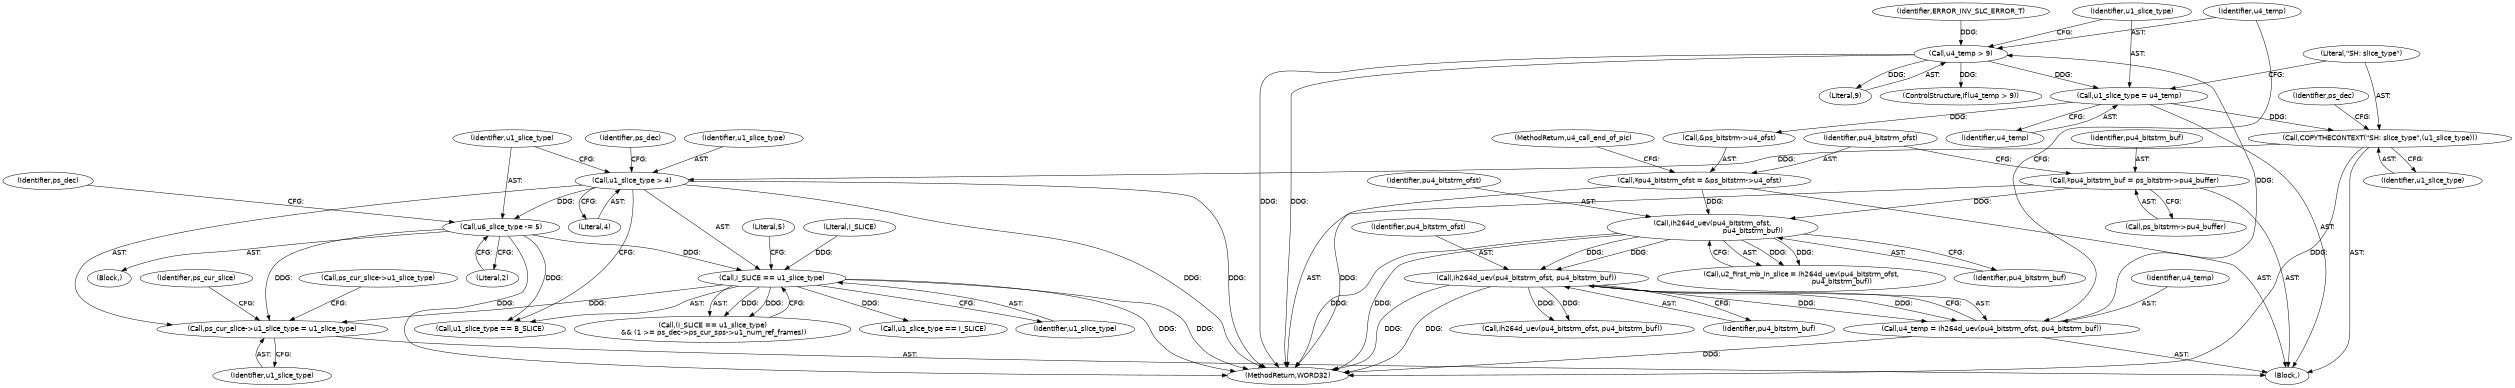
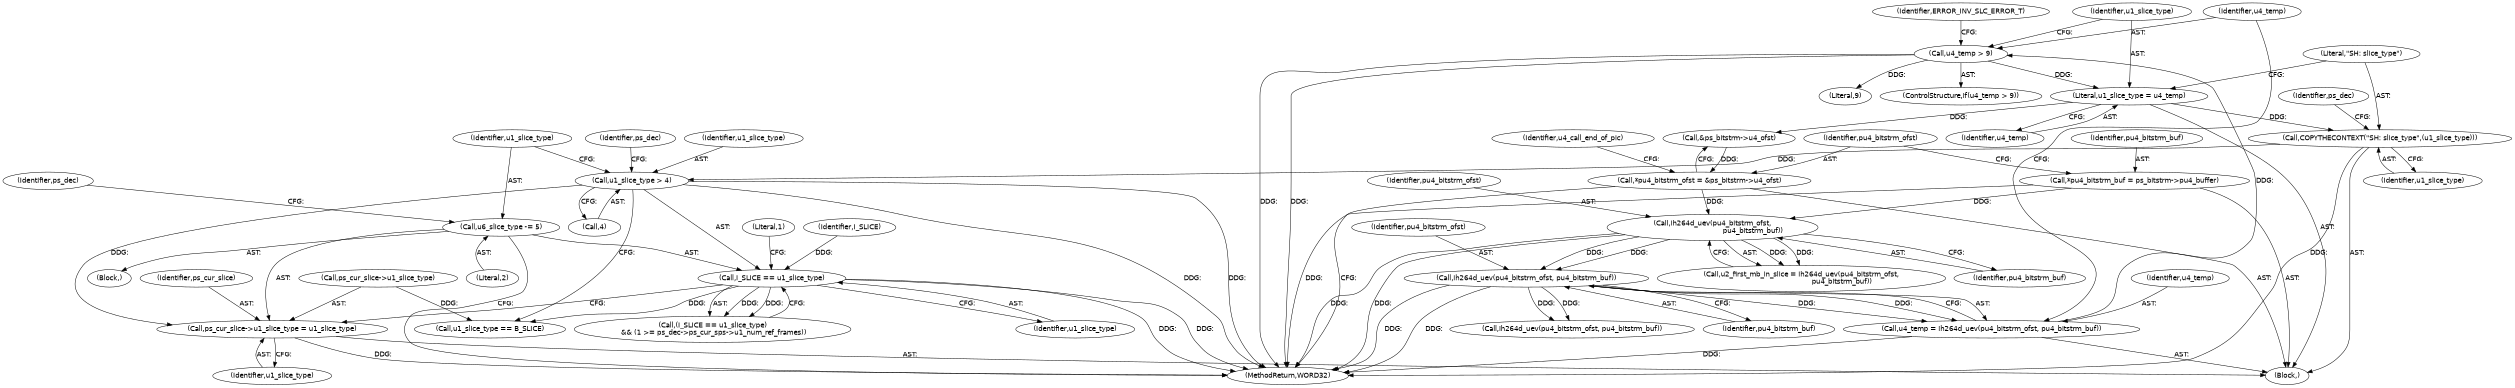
edge "(Identifier,ERROR_INV_SLC_ERROR_T)" -> "(Call,u4_temp > 9)": label "DDG: " -> "CFG: "
edge "(Call,u4_temp > 9)" -> "(ControlStructure,if(u4_temp > 9))": label "DDG: " -> "AST: "
edge "(Literal,9)" -> "(Call,u4_temp > 9)": removed, label "AST:"
node "(Call,u1_slice_type = u4_temp)": label "(Call,u1_slice_type = u4_temp)" -> "(Literal,u1_slice_type = u4_temp)"
node "(MethodReturn,u4_call_end_of_pic)": label "(MethodReturn,u4_call_end_of_pic)" -> "(Identifier,u4_call_end_of_pic)"
edge "(Call,*pu4_bitstrm_ofst = &ps_bitstrm->u4_ofst)" -> "(Call,&ps_bitstrm->u4_ofst)": added, label "CFG:"
edge "(Call,&ps_bitstrm->u4_ofst)" -> "(Call,*pu4_bitstrm_ofst = &ps_bitstrm->u4_ofst)": label "AST: " -> "DDG: "
edge "(Call,u1_slice_type > 4)" -> "(Call,u6_slice_type -= 5)": removed, label "DDG:"
node "(Literal,4)": label "(Literal,4)" -> "(Call,4)"
node "(Literal,5)": label "(Literal,5)" -> "(Literal,1)"
node "(Literal,I_SLICE)": label "(Literal,I_SLICE)" -> "(Identifier,I_SLICE)"
node "(Call,ps_bitstrm->pu4_buffer)": removed
edge "(Call,u6_slice_type -= 5)" -> "(Literal,2)": removed, label "CFG:"
edge "(Call,u1_slice_type > 4)" -> "(Call,ps_cur_slice->u1_slice_type = u1_slice_type)": label "AST: " -> "DDG: "
edge "(Literal,2)" -> "(Call,u6_slice_type -= 5)": label "CFG: " -> "AST: "
edge "(Call,u6_slice_type -= 5)" -> "(Call,I_SLICE == u1_slice_type)": label "DDG: " -> "AST: "
edge "(Call,u6_slice_type -= 5)" -> "(Call,ps_cur_slice->u1_slice_type = u1_slice_type)": label "DDG: " -> "AST: "
edge "(Call,*pu4_bitstrm_buf = ps_bitstrm->pu4_buffer)" -> "(MethodReturn,WORD32)": label "AST: " -> "DDG: "
edge "(Call,*pu4_bitstrm_ofst = &ps_bitstrm->u4_ofst)" -> "(MethodReturn,WORD32)": label "DDG: " -> "CFG: "
edge "(Call,u6_slice_type -= 5)" -> "(Call,u1_slice_type == B_SLICE)": now "(Call,ps_cur_slice->u1_slice_type)" -> "(Call,u1_slice_type == B_SLICE)"
edge "(Identifier,ps_cur_slice)" -> "(Call,ps_cur_slice->u1_slice_type = u1_slice_type)": label "CFG: " -> "AST: "
edge "(Call,ps_cur_slice->u1_slice_type)" -> "(Call,ps_cur_slice->u1_slice_type = u1_slice_type)": label "CFG: " -> "AST: "
edge "(Call,u6_slice_type -= 5)" -> "(MethodReturn,WORD32)": label "DDG: " -> "CFG: "
edge "(Call,I_SLICE == u1_slice_type)" -> "(Call,ps_cur_slice->u1_slice_type = u1_slice_type)": label "DDG: " -> "CFG: "
edge "(Call,I_SLICE == u1_slice_type)" -> "(Call,u1_slice_type == B_SLICE)": label "AST: " -> "DDG: "
node "(Call,u1_slice_type == I_SLICE)": removed
edge "(Call,ps_cur_slice->u1_slice_type = u1_slice_type)" -> "(MethodReturn,WORD32)": added, label "DDG:"
